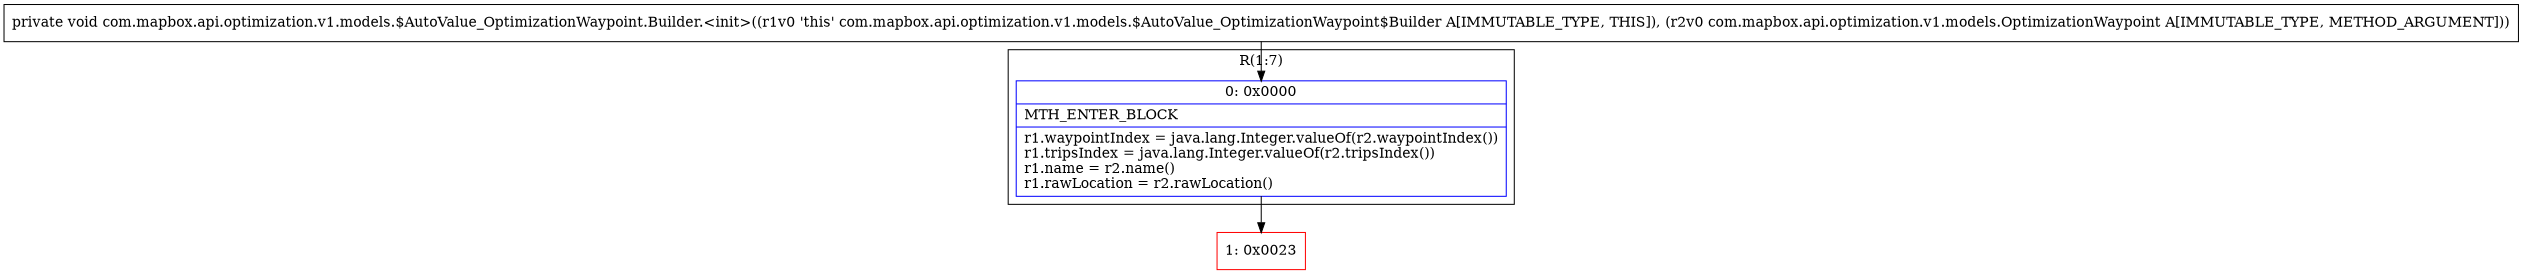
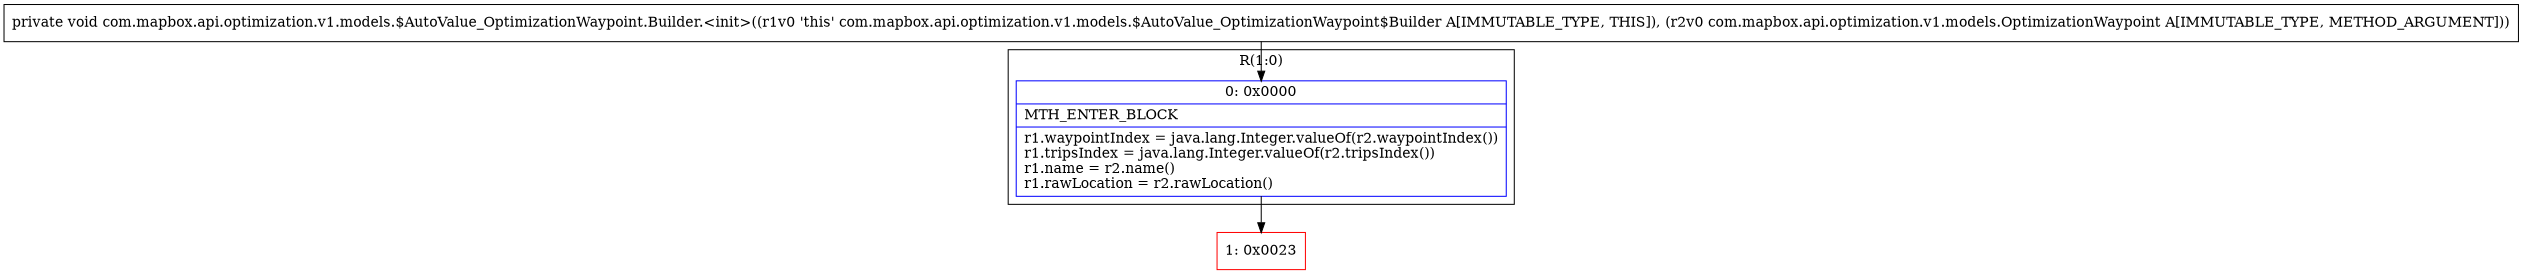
cluster "R(1:7)": label "R(1:7)" -> "R(1:0)"
